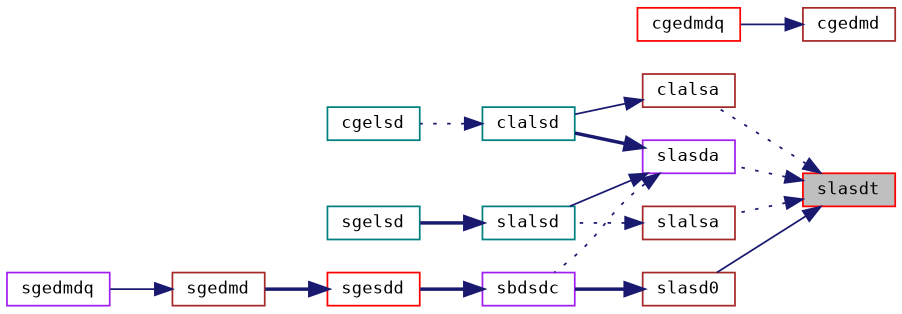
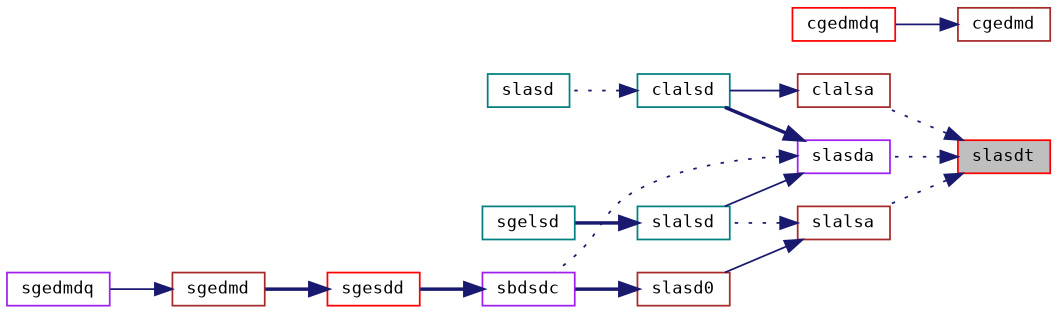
node "cgelsd": label "cgelsd" -> "slasd"
edge "slasd0" -> "slasdt": now "slasd0" -> "slalsa"
